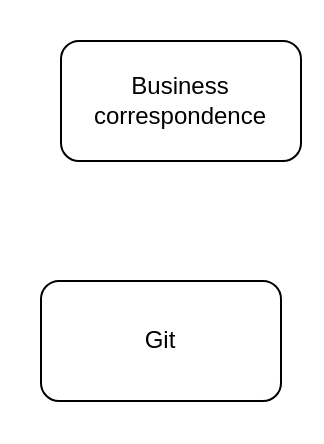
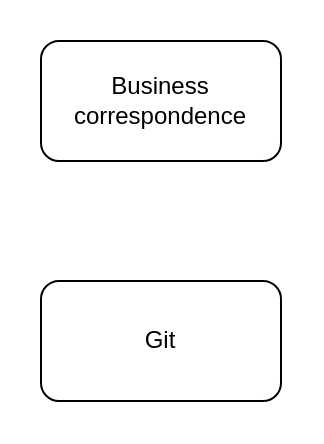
node "Business correspondence": moved (181, 101) -> (161, 101)
